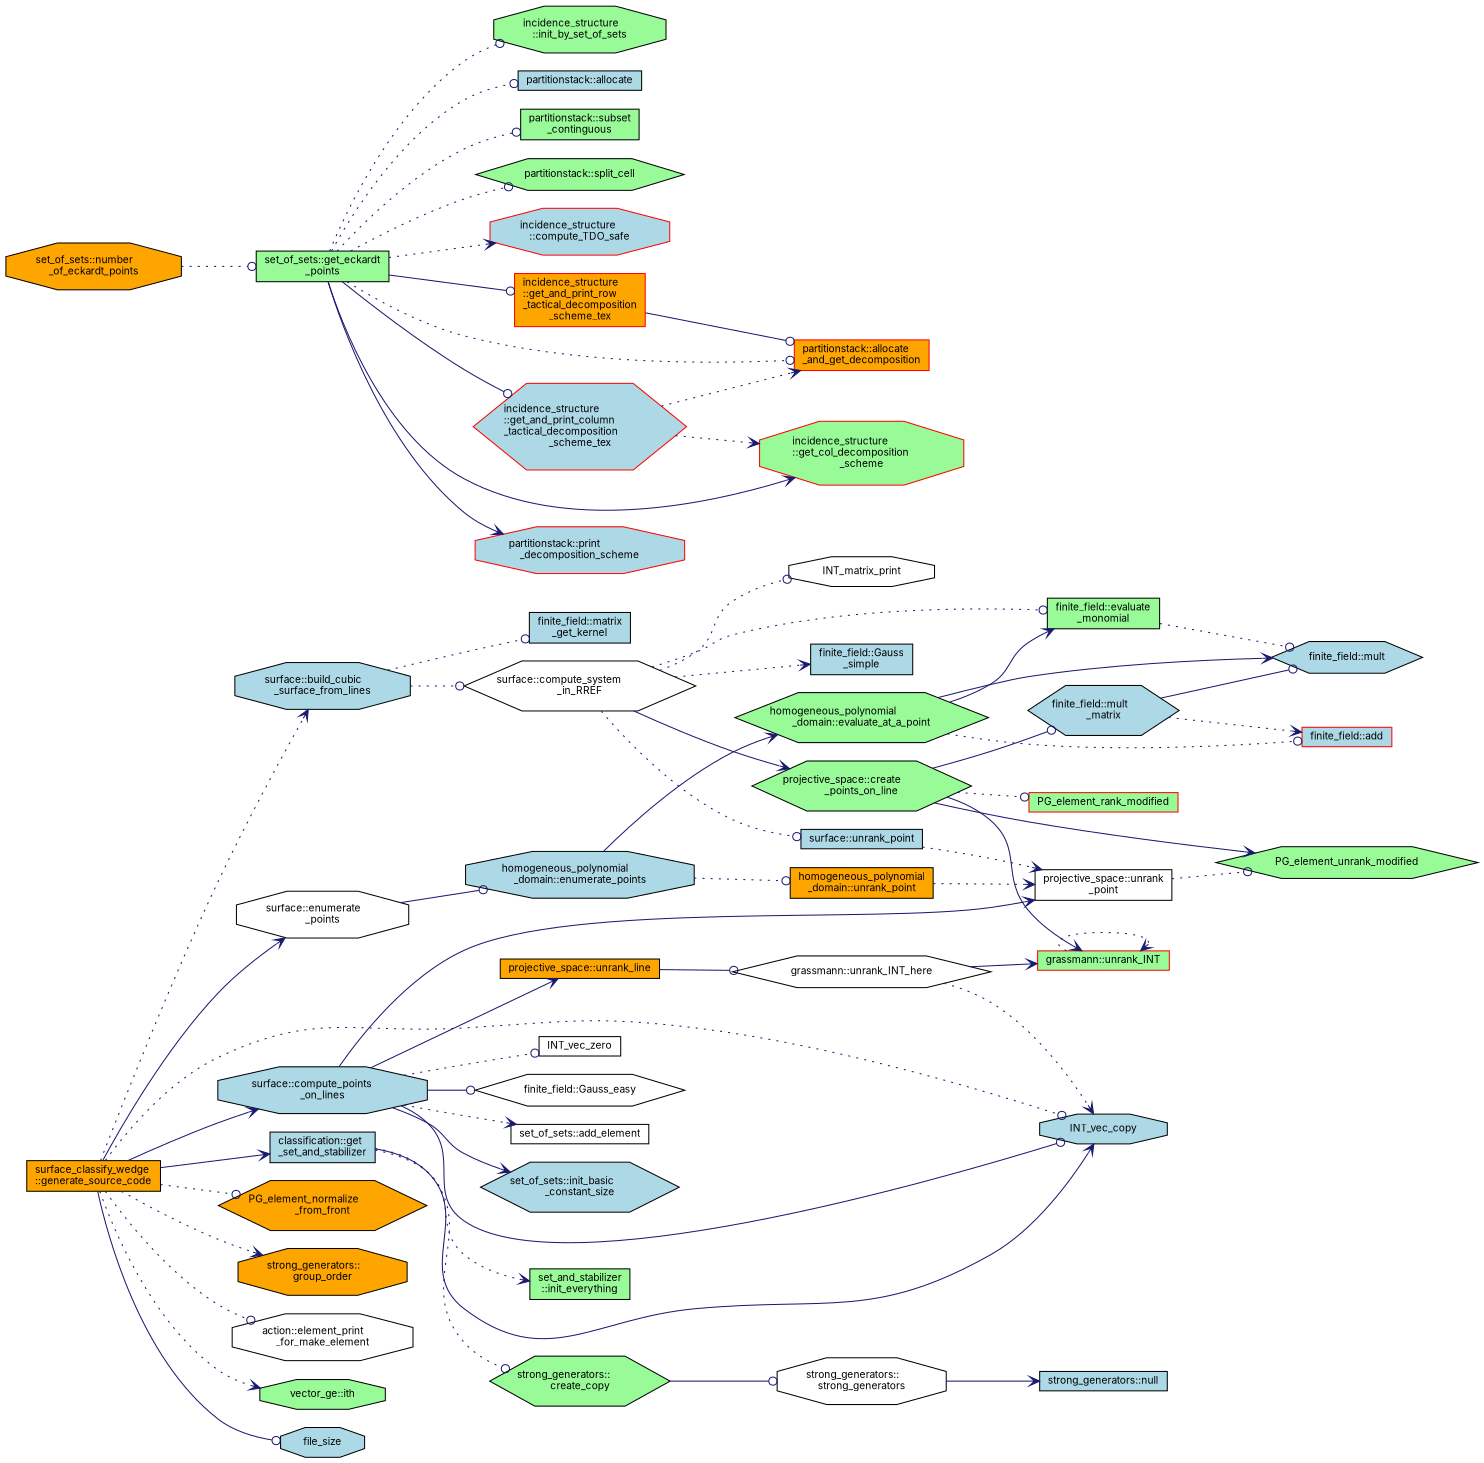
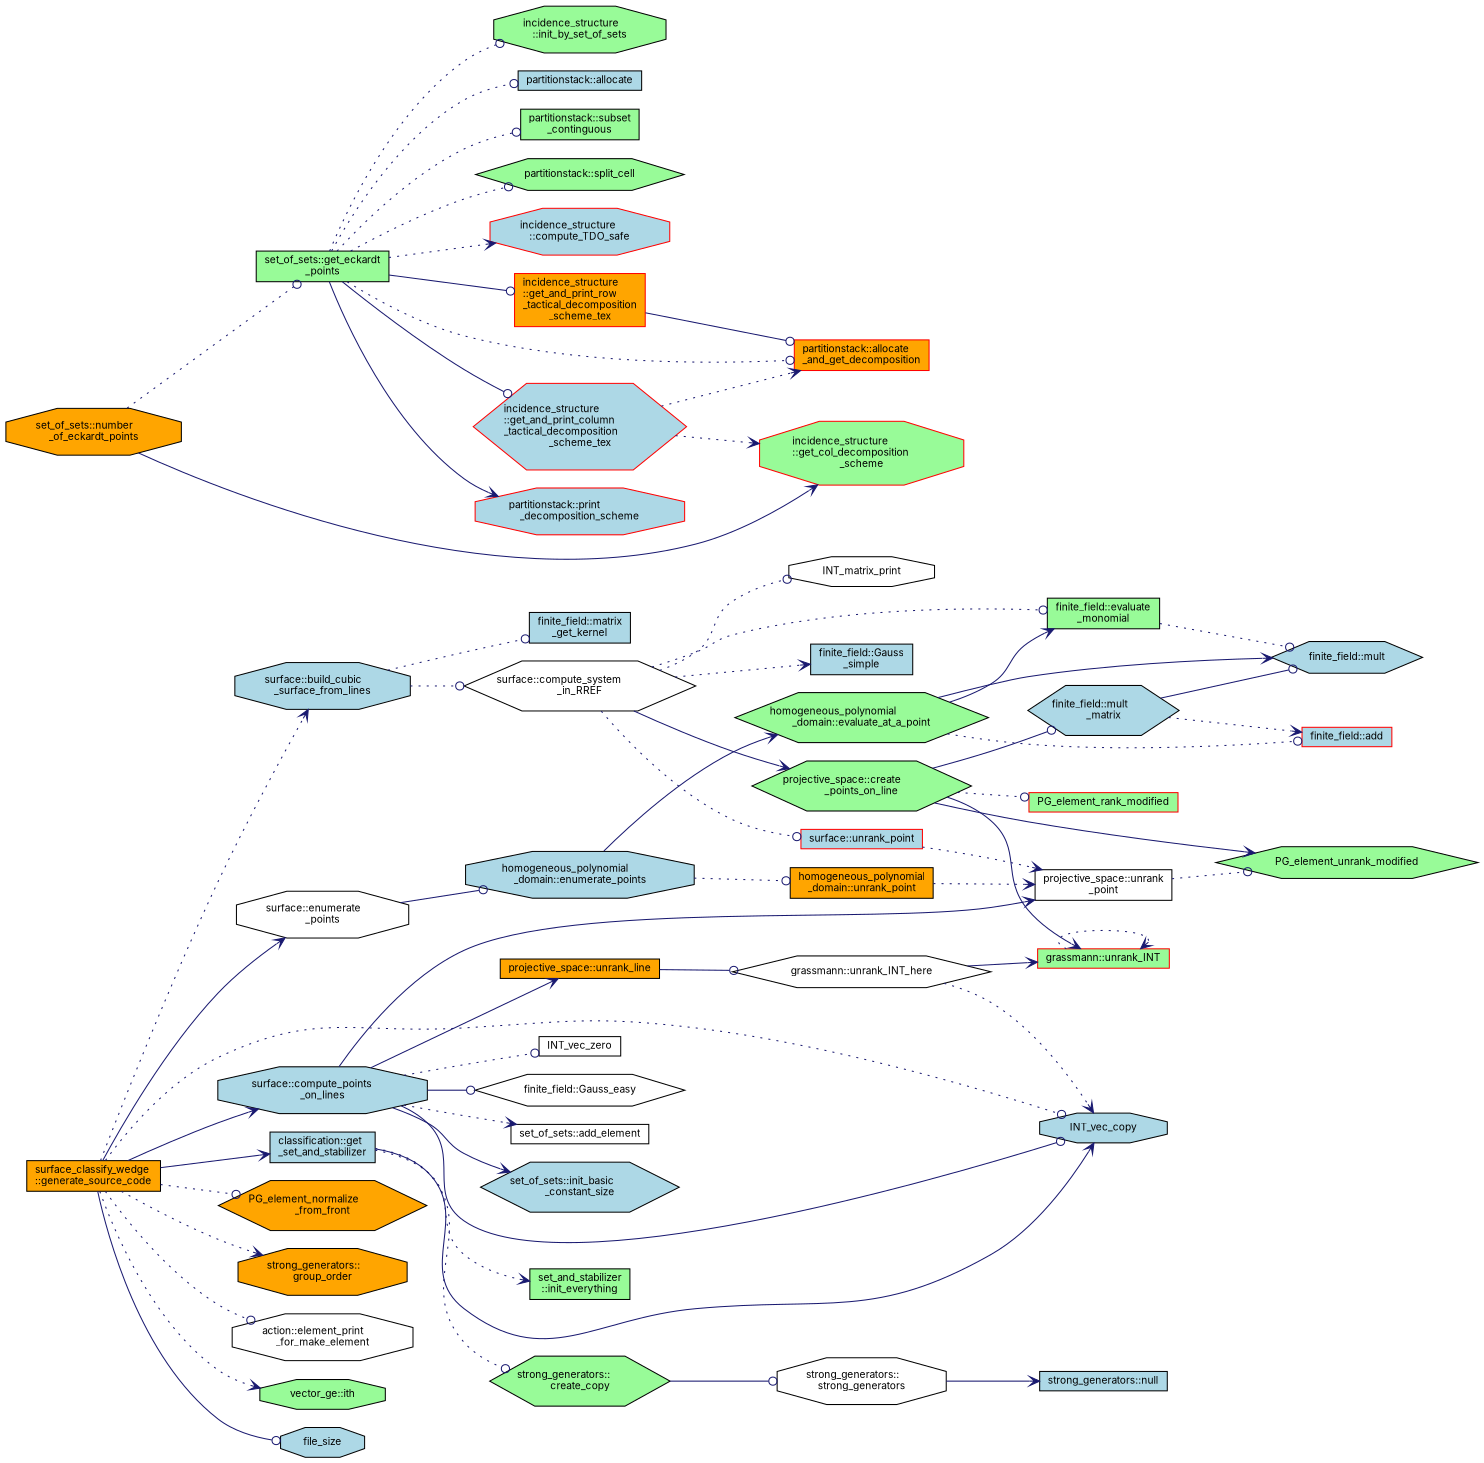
edge "set_of_sets::get_eckardt _points" -> "incidence_structure ::get_col_decomposition _scheme": now "set_of_sets::number _of_eckardt_points" -> "incidence_structure ::get_col_decomposition _scheme"
node "surface::unrank_point": color black -> red
